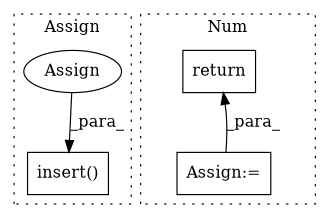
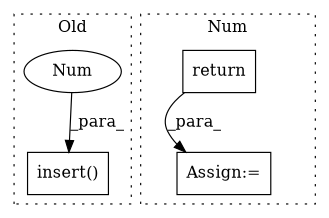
cluster "Assign": label "Assign" -> "Old"
node "Assign": label "Assign" -> "Num"
edge "Assign:=" -> "return": reversed
